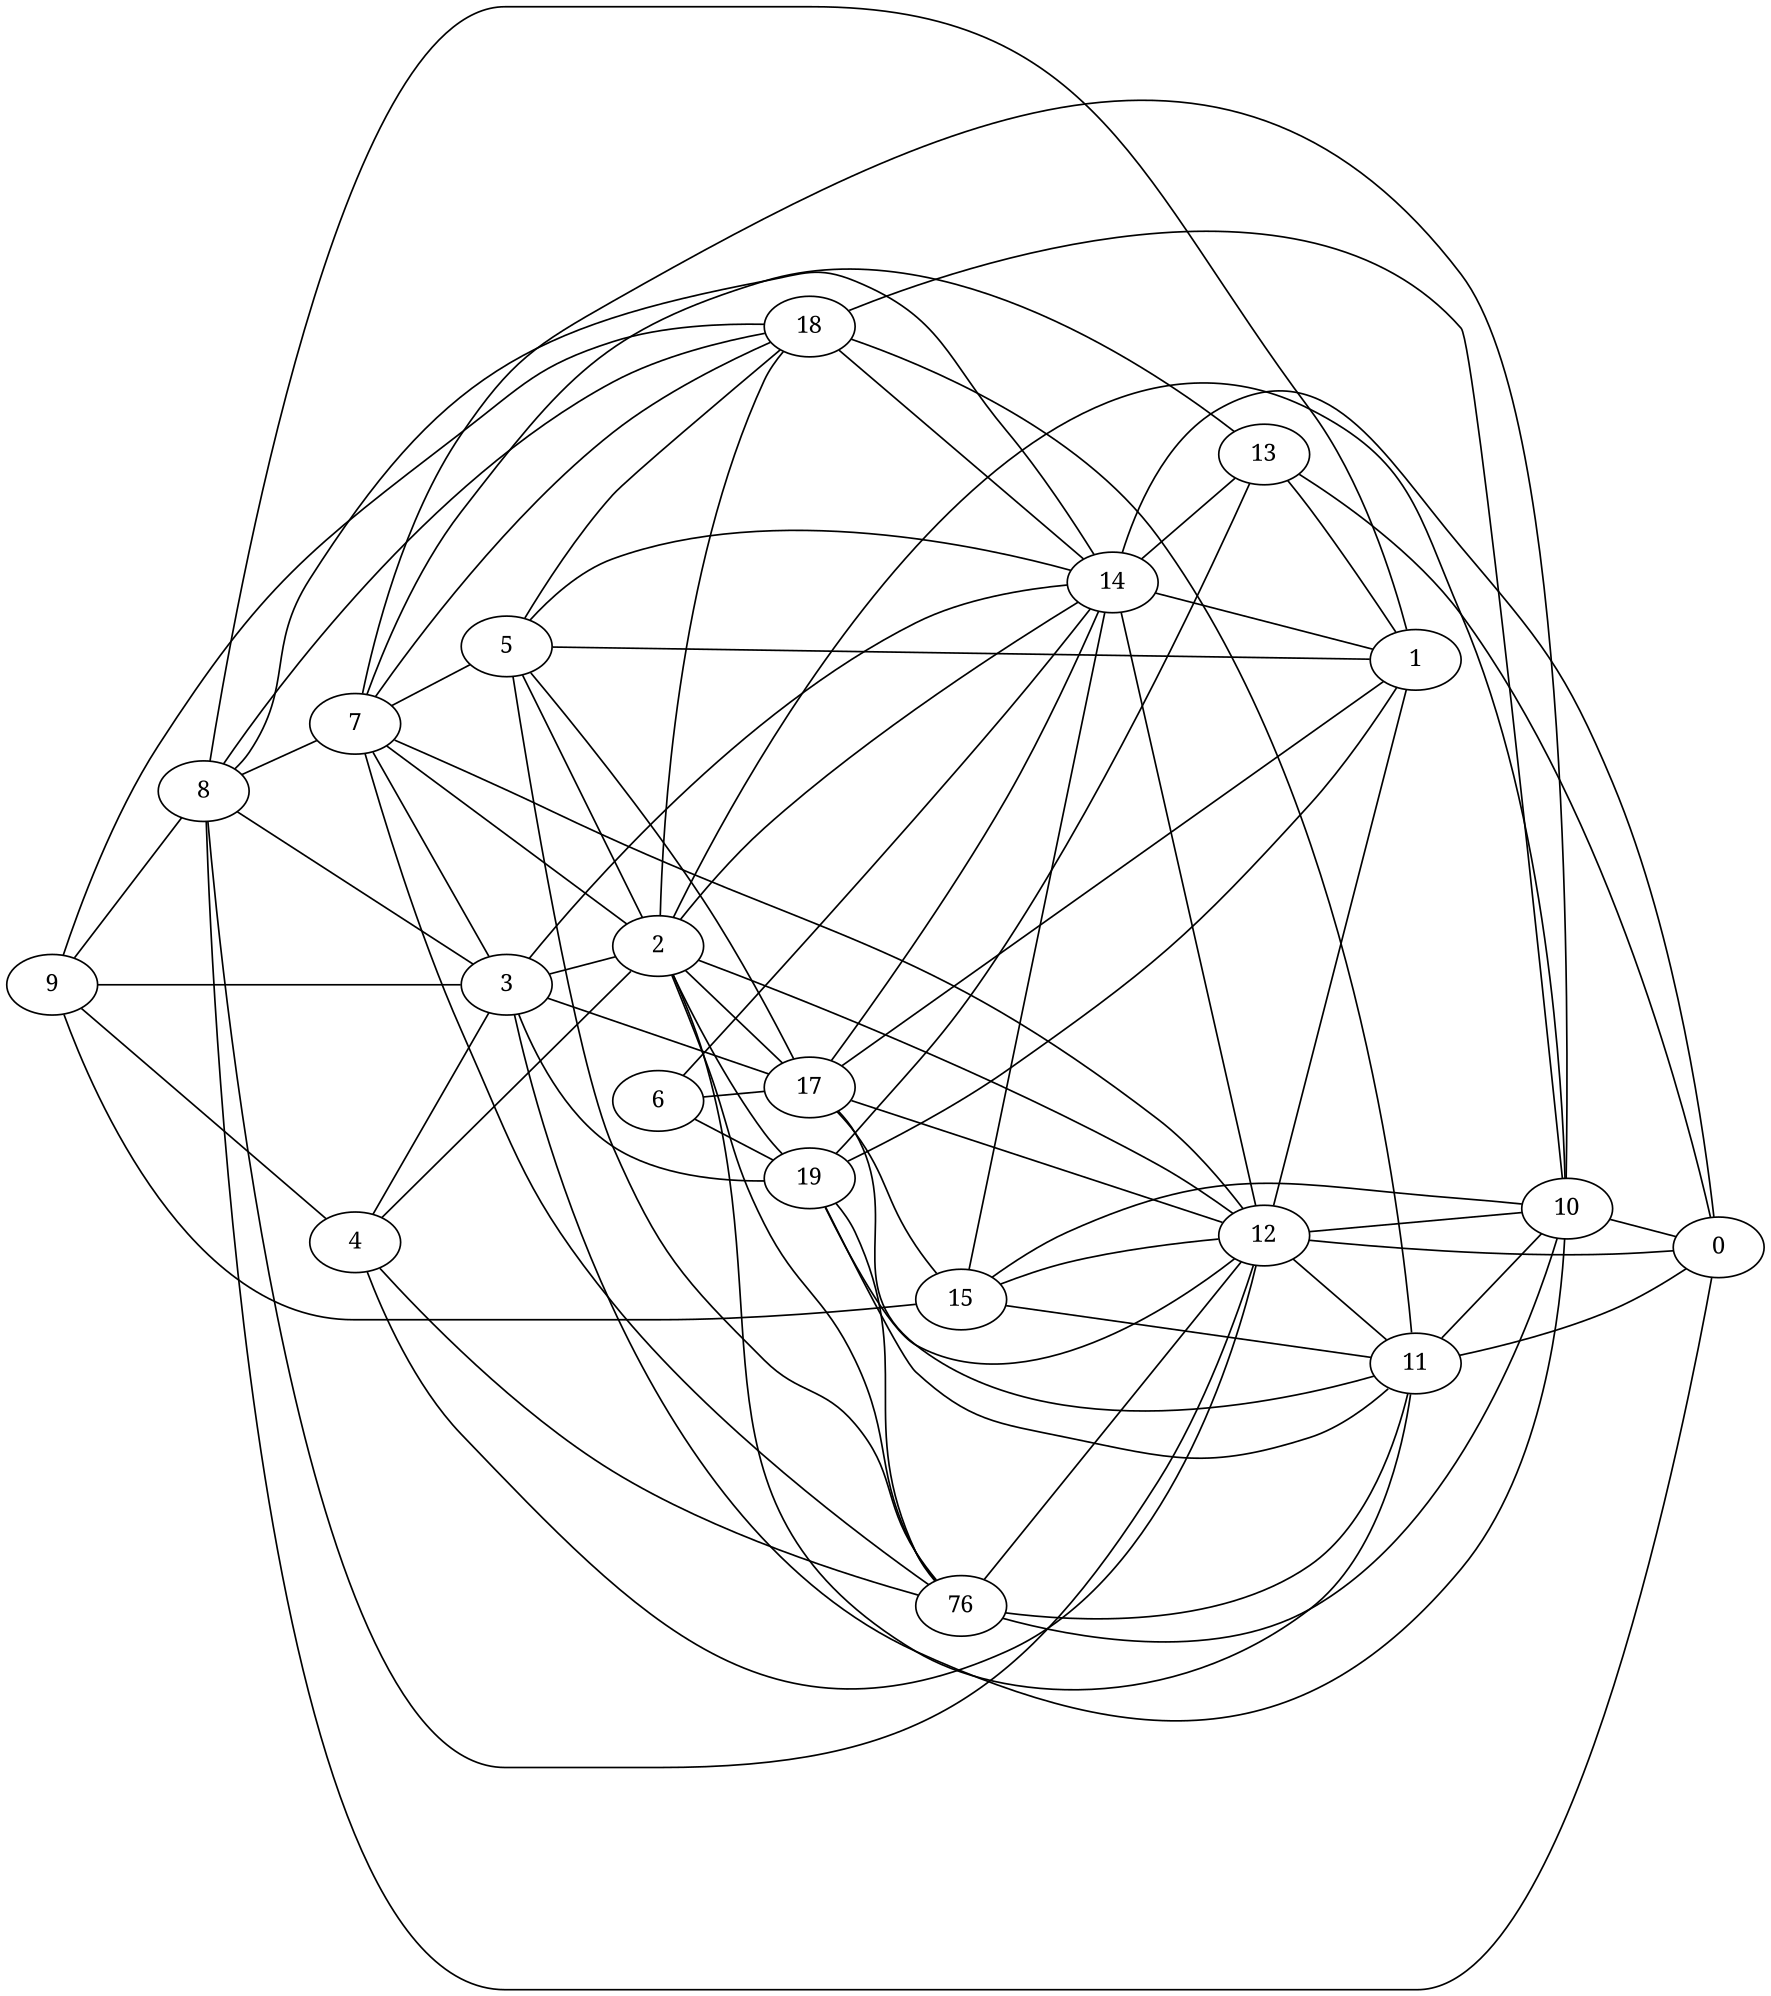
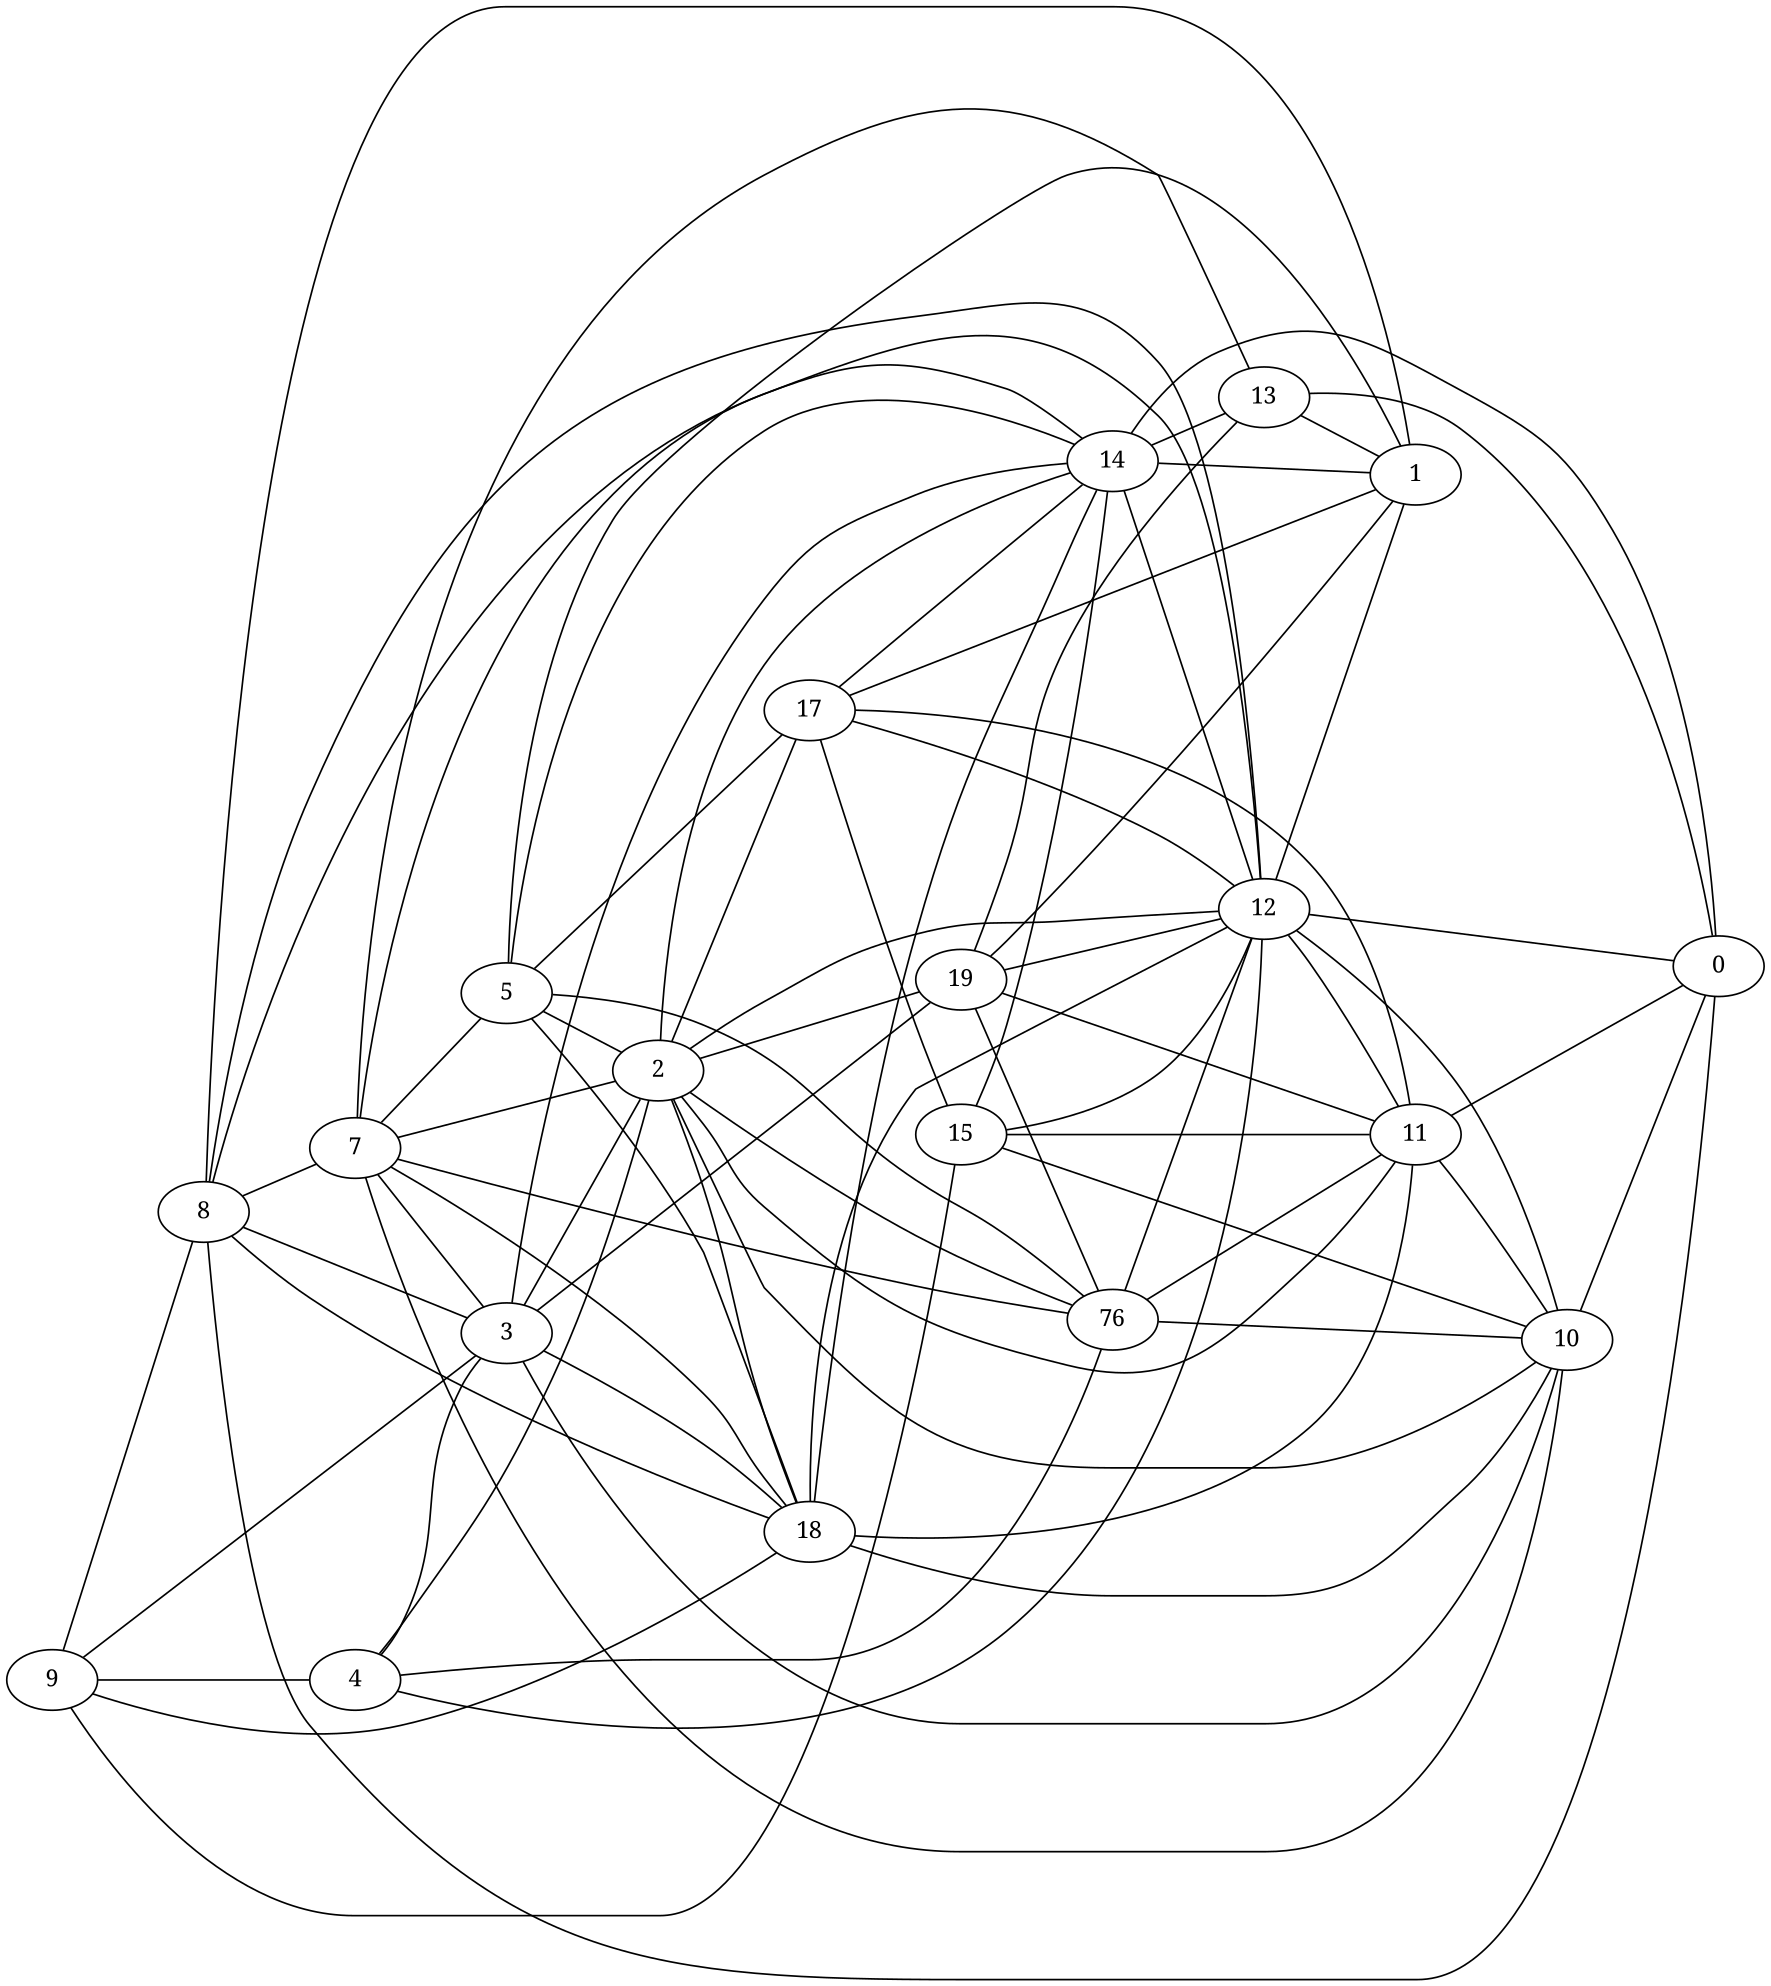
edge "3" -- "17": now "3" -- "18"
node "6": removed
edge "12" -- "18": added
